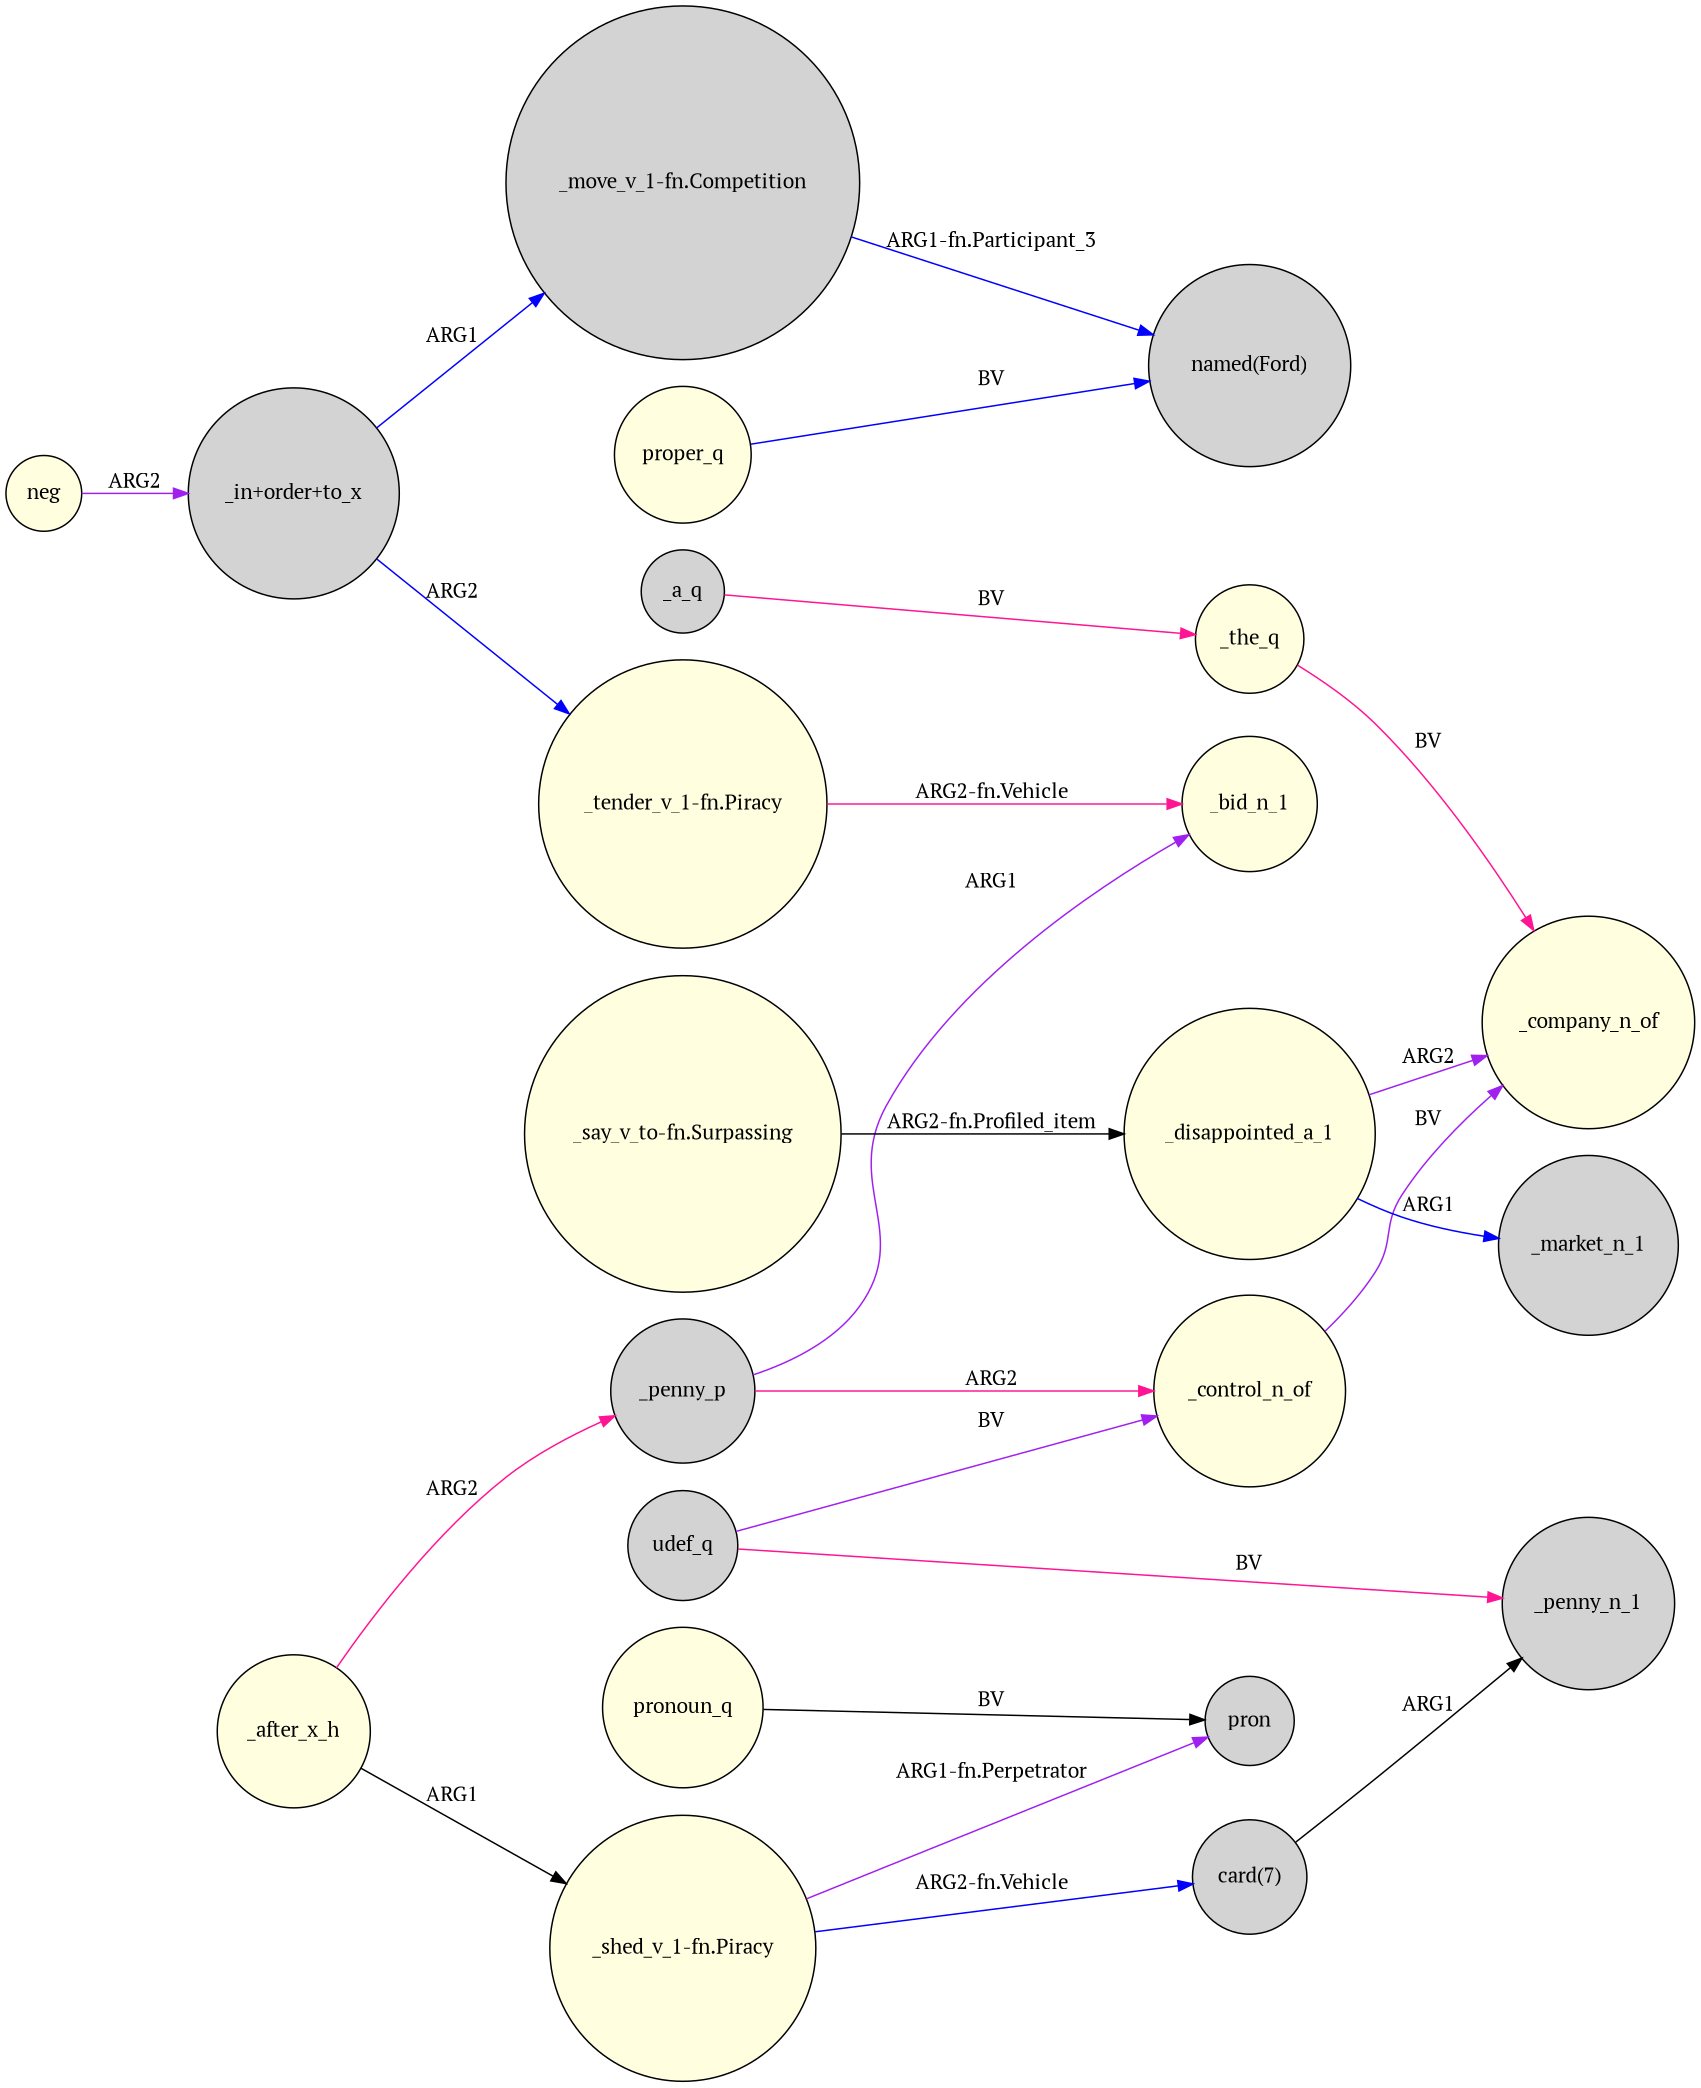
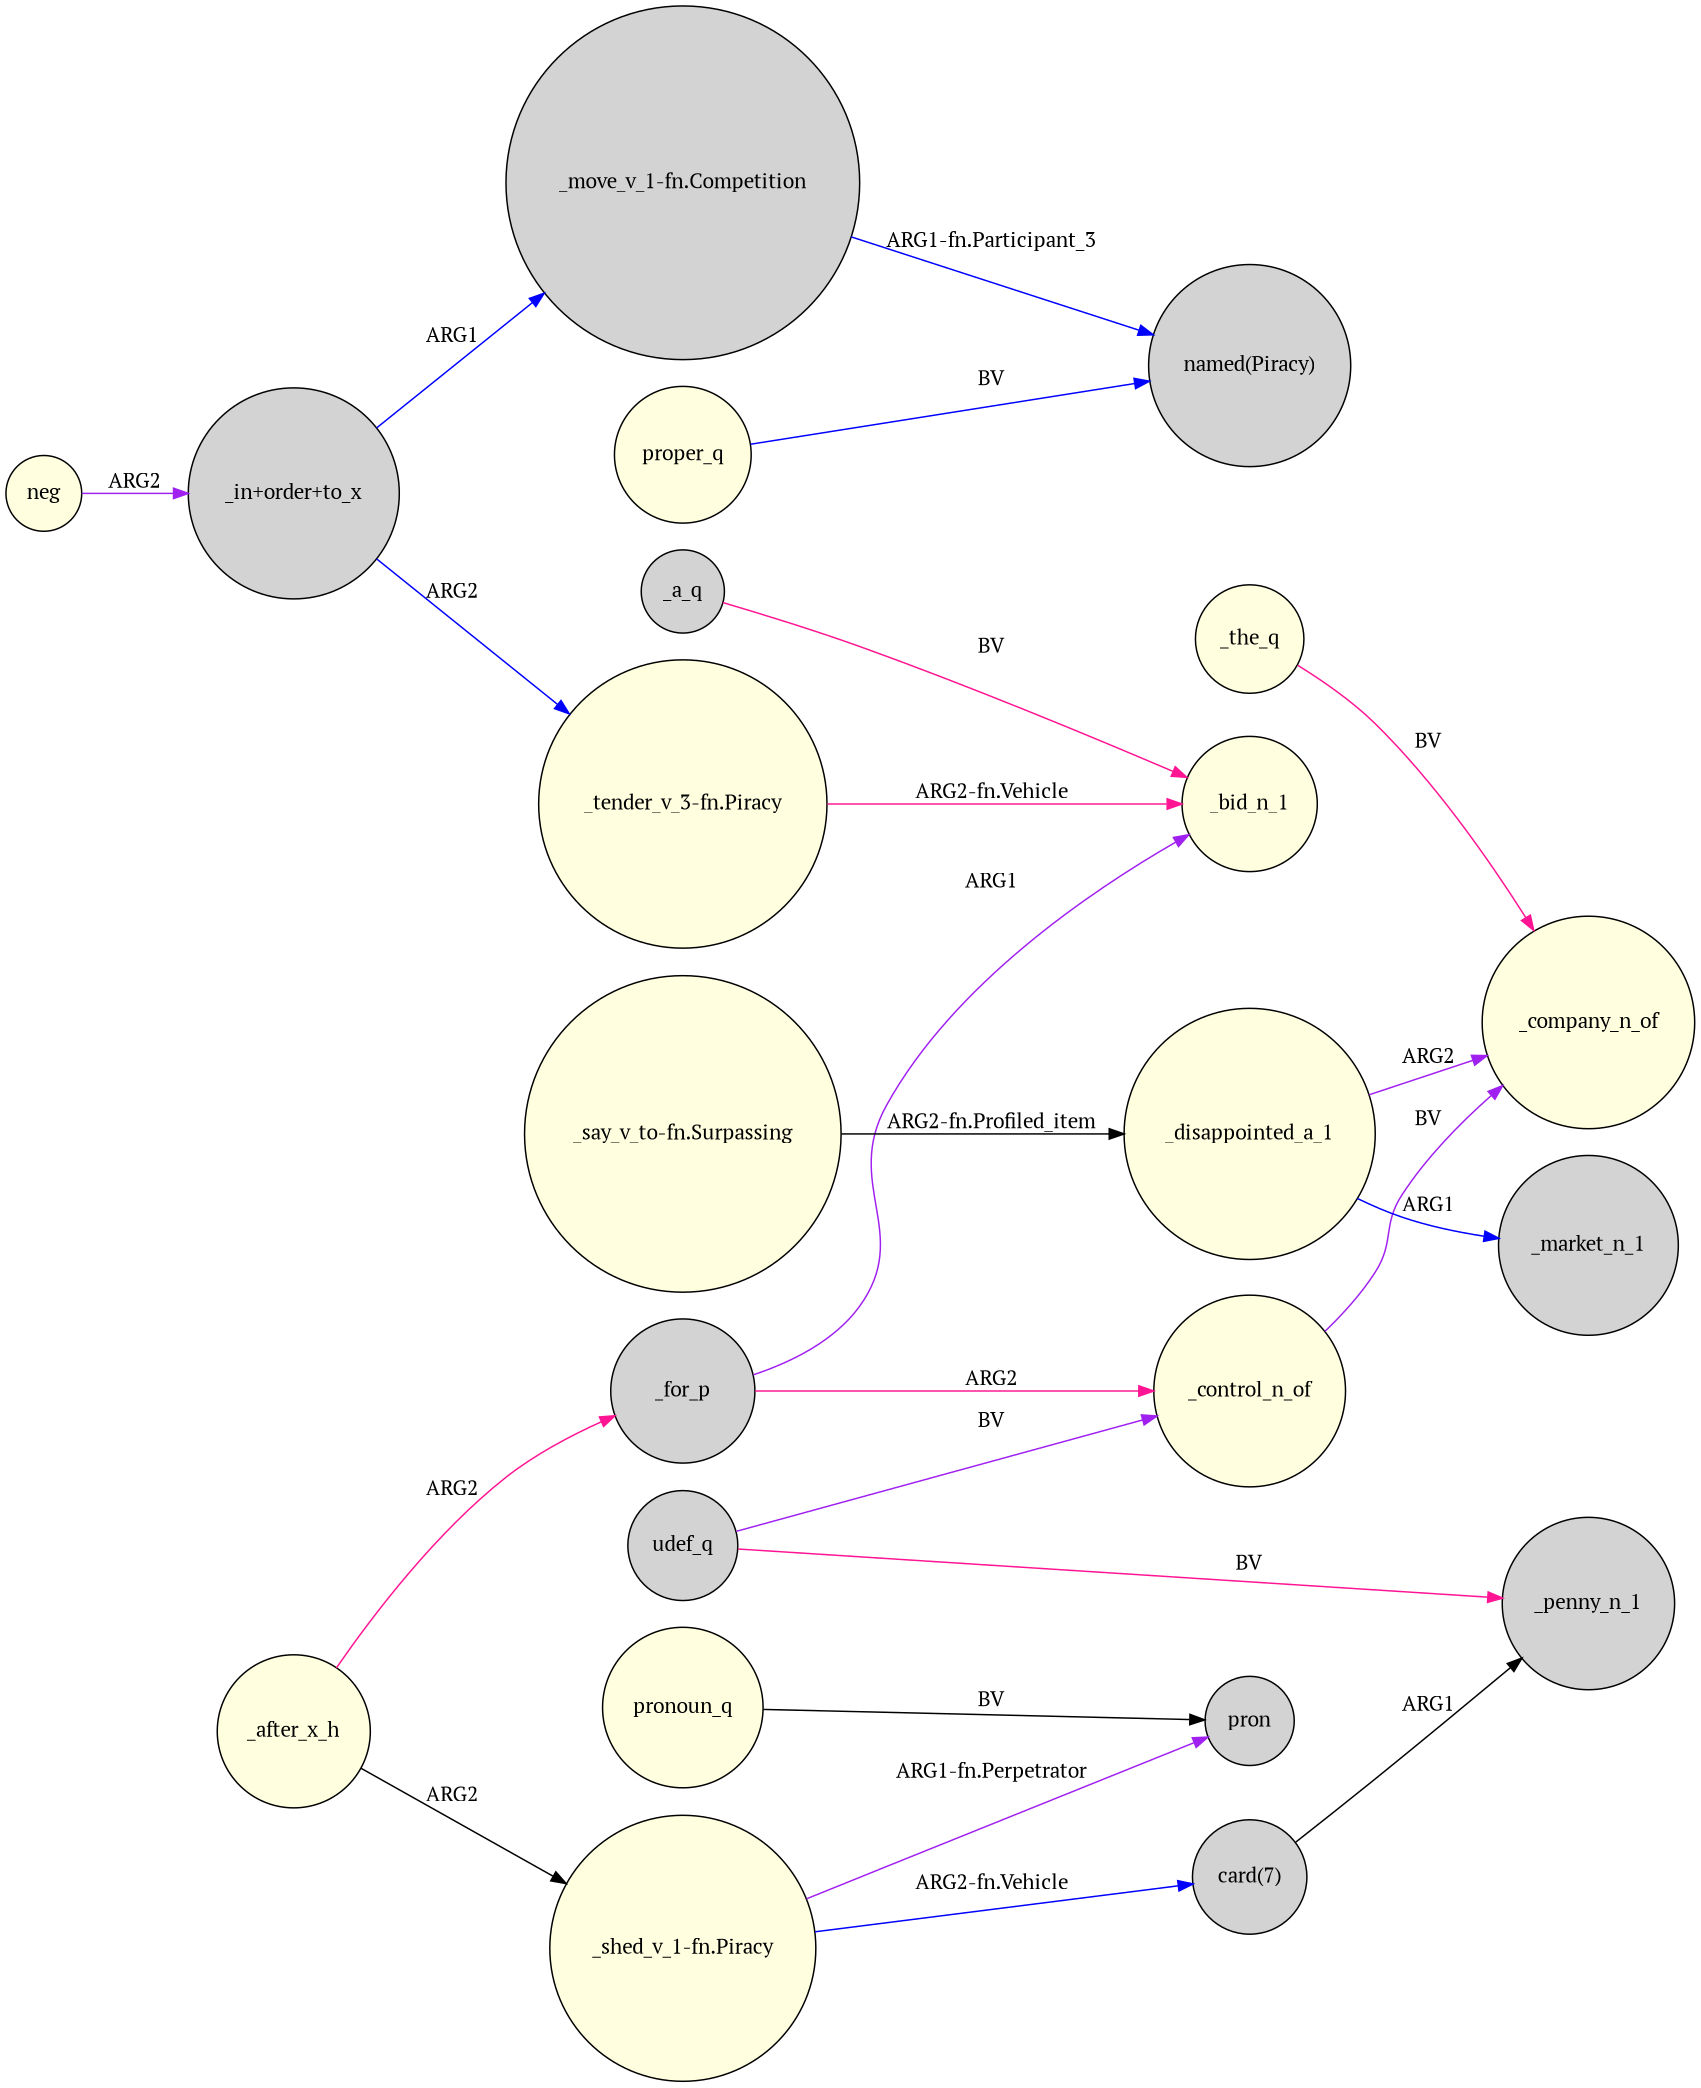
node "named(Ford)": label "named(Ford)" -> "named(Piracy)"
edge "_a_q" -> "_the_q": now "_a_q" -> "_bid_n_1"
node "_tender_v_1-fn.Piracy": label "_tender_v_1-fn.Piracy" -> "_tender_v_3-fn.Piracy"
node "_penny_p": label "_penny_p" -> "_for_p"
edge "_after_x_h" -> "_shed_v_1-fn.Piracy": label "ARG1" -> "ARG2"
